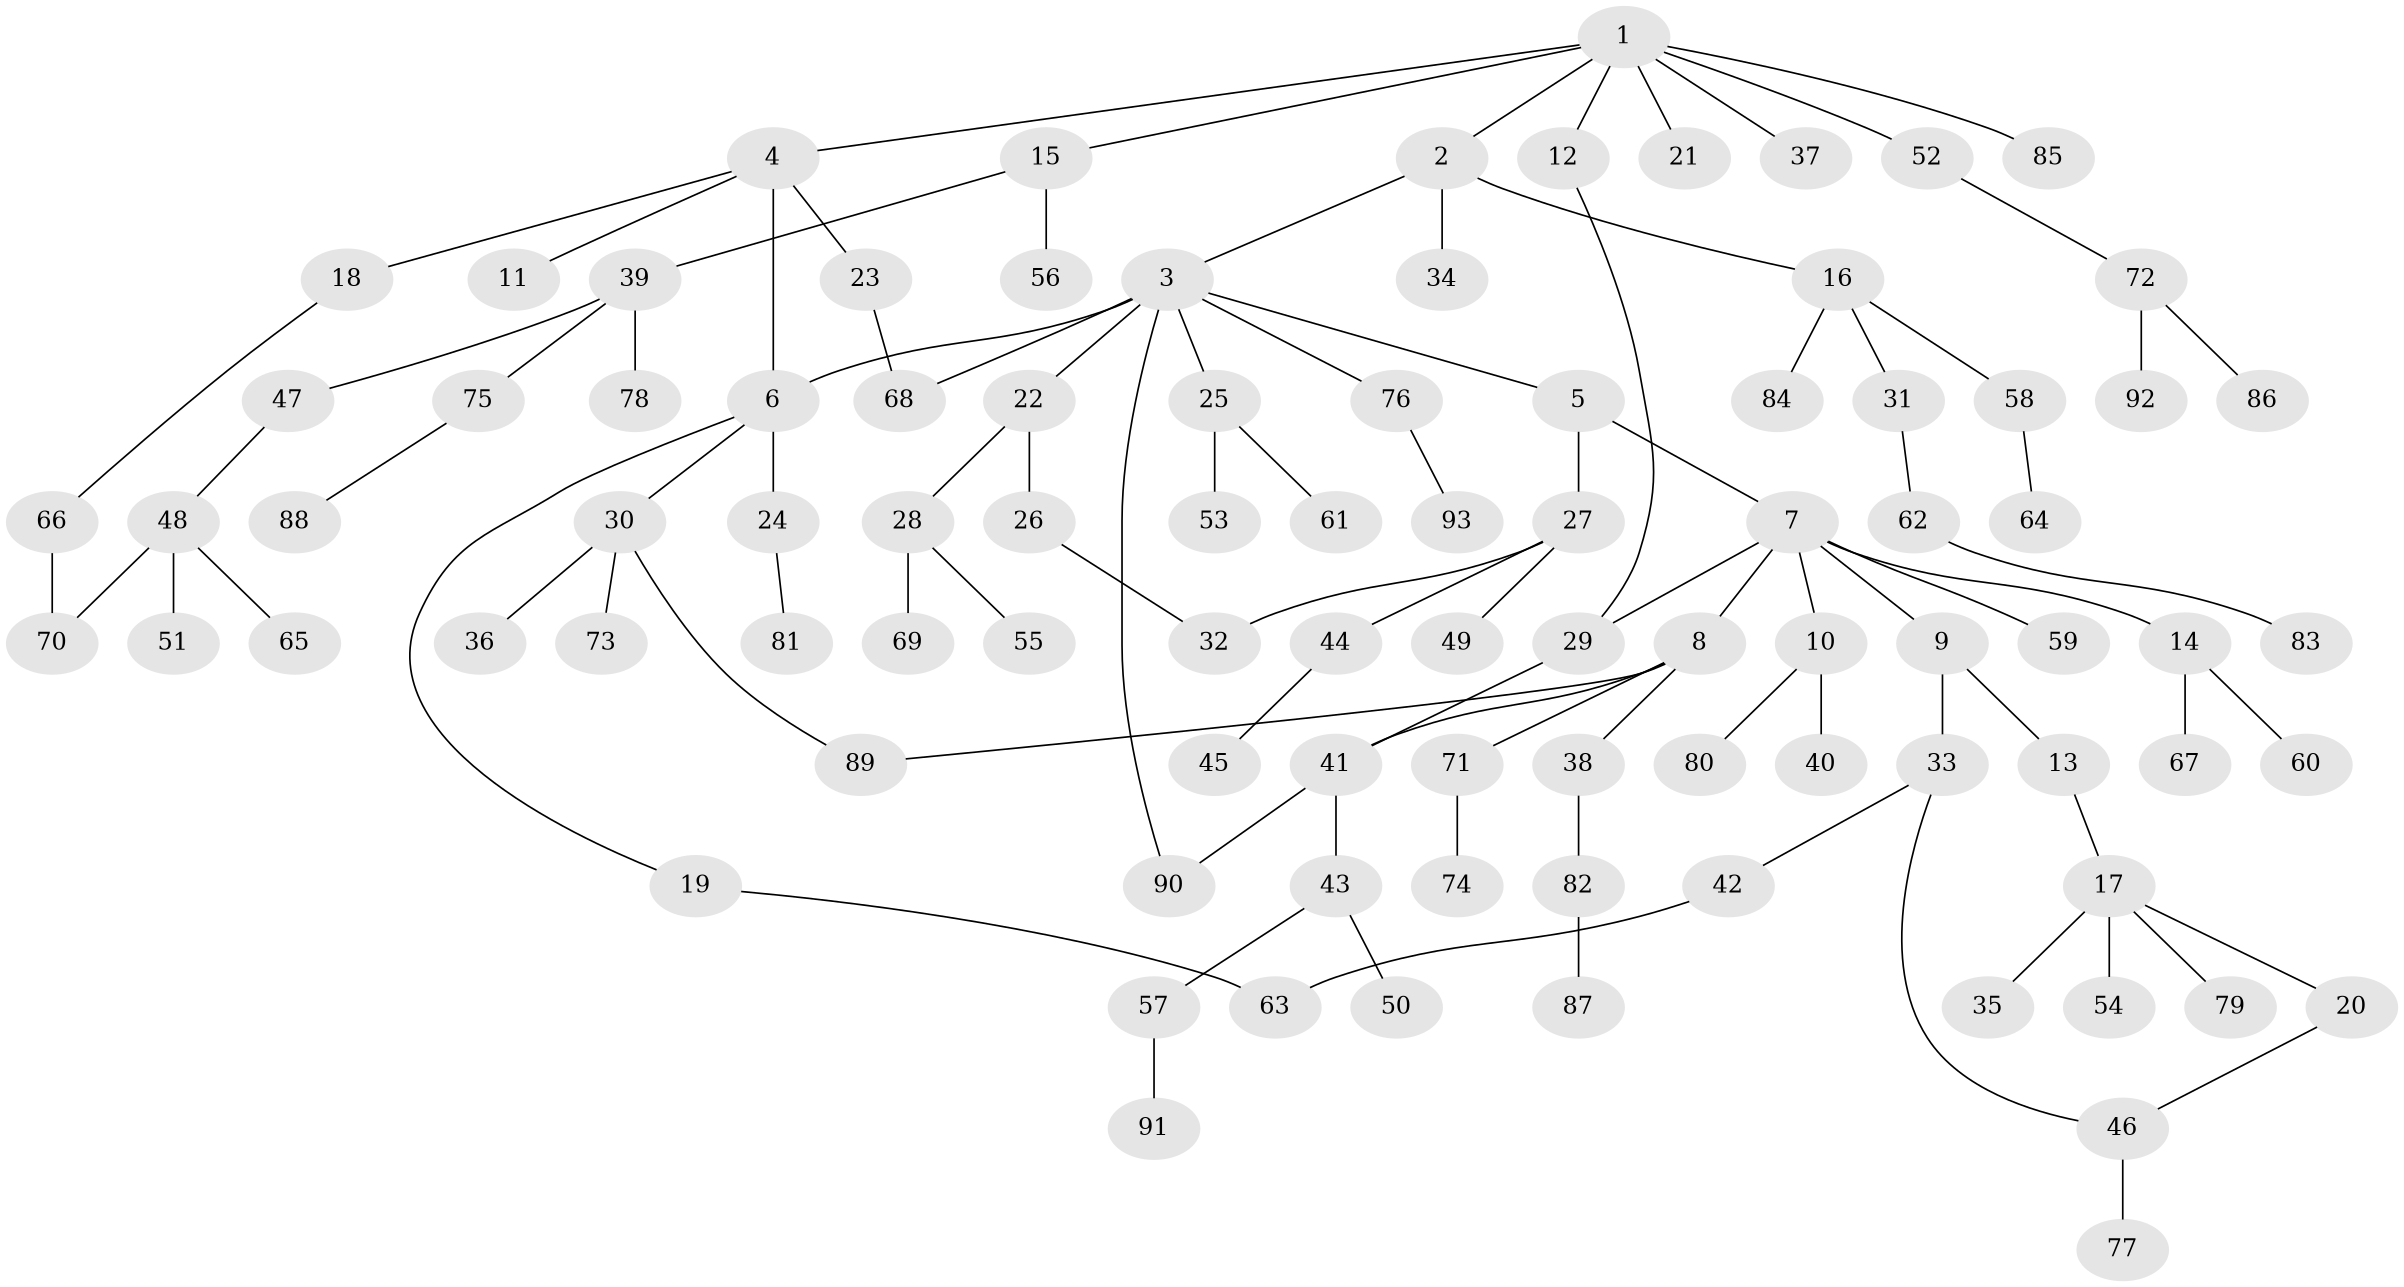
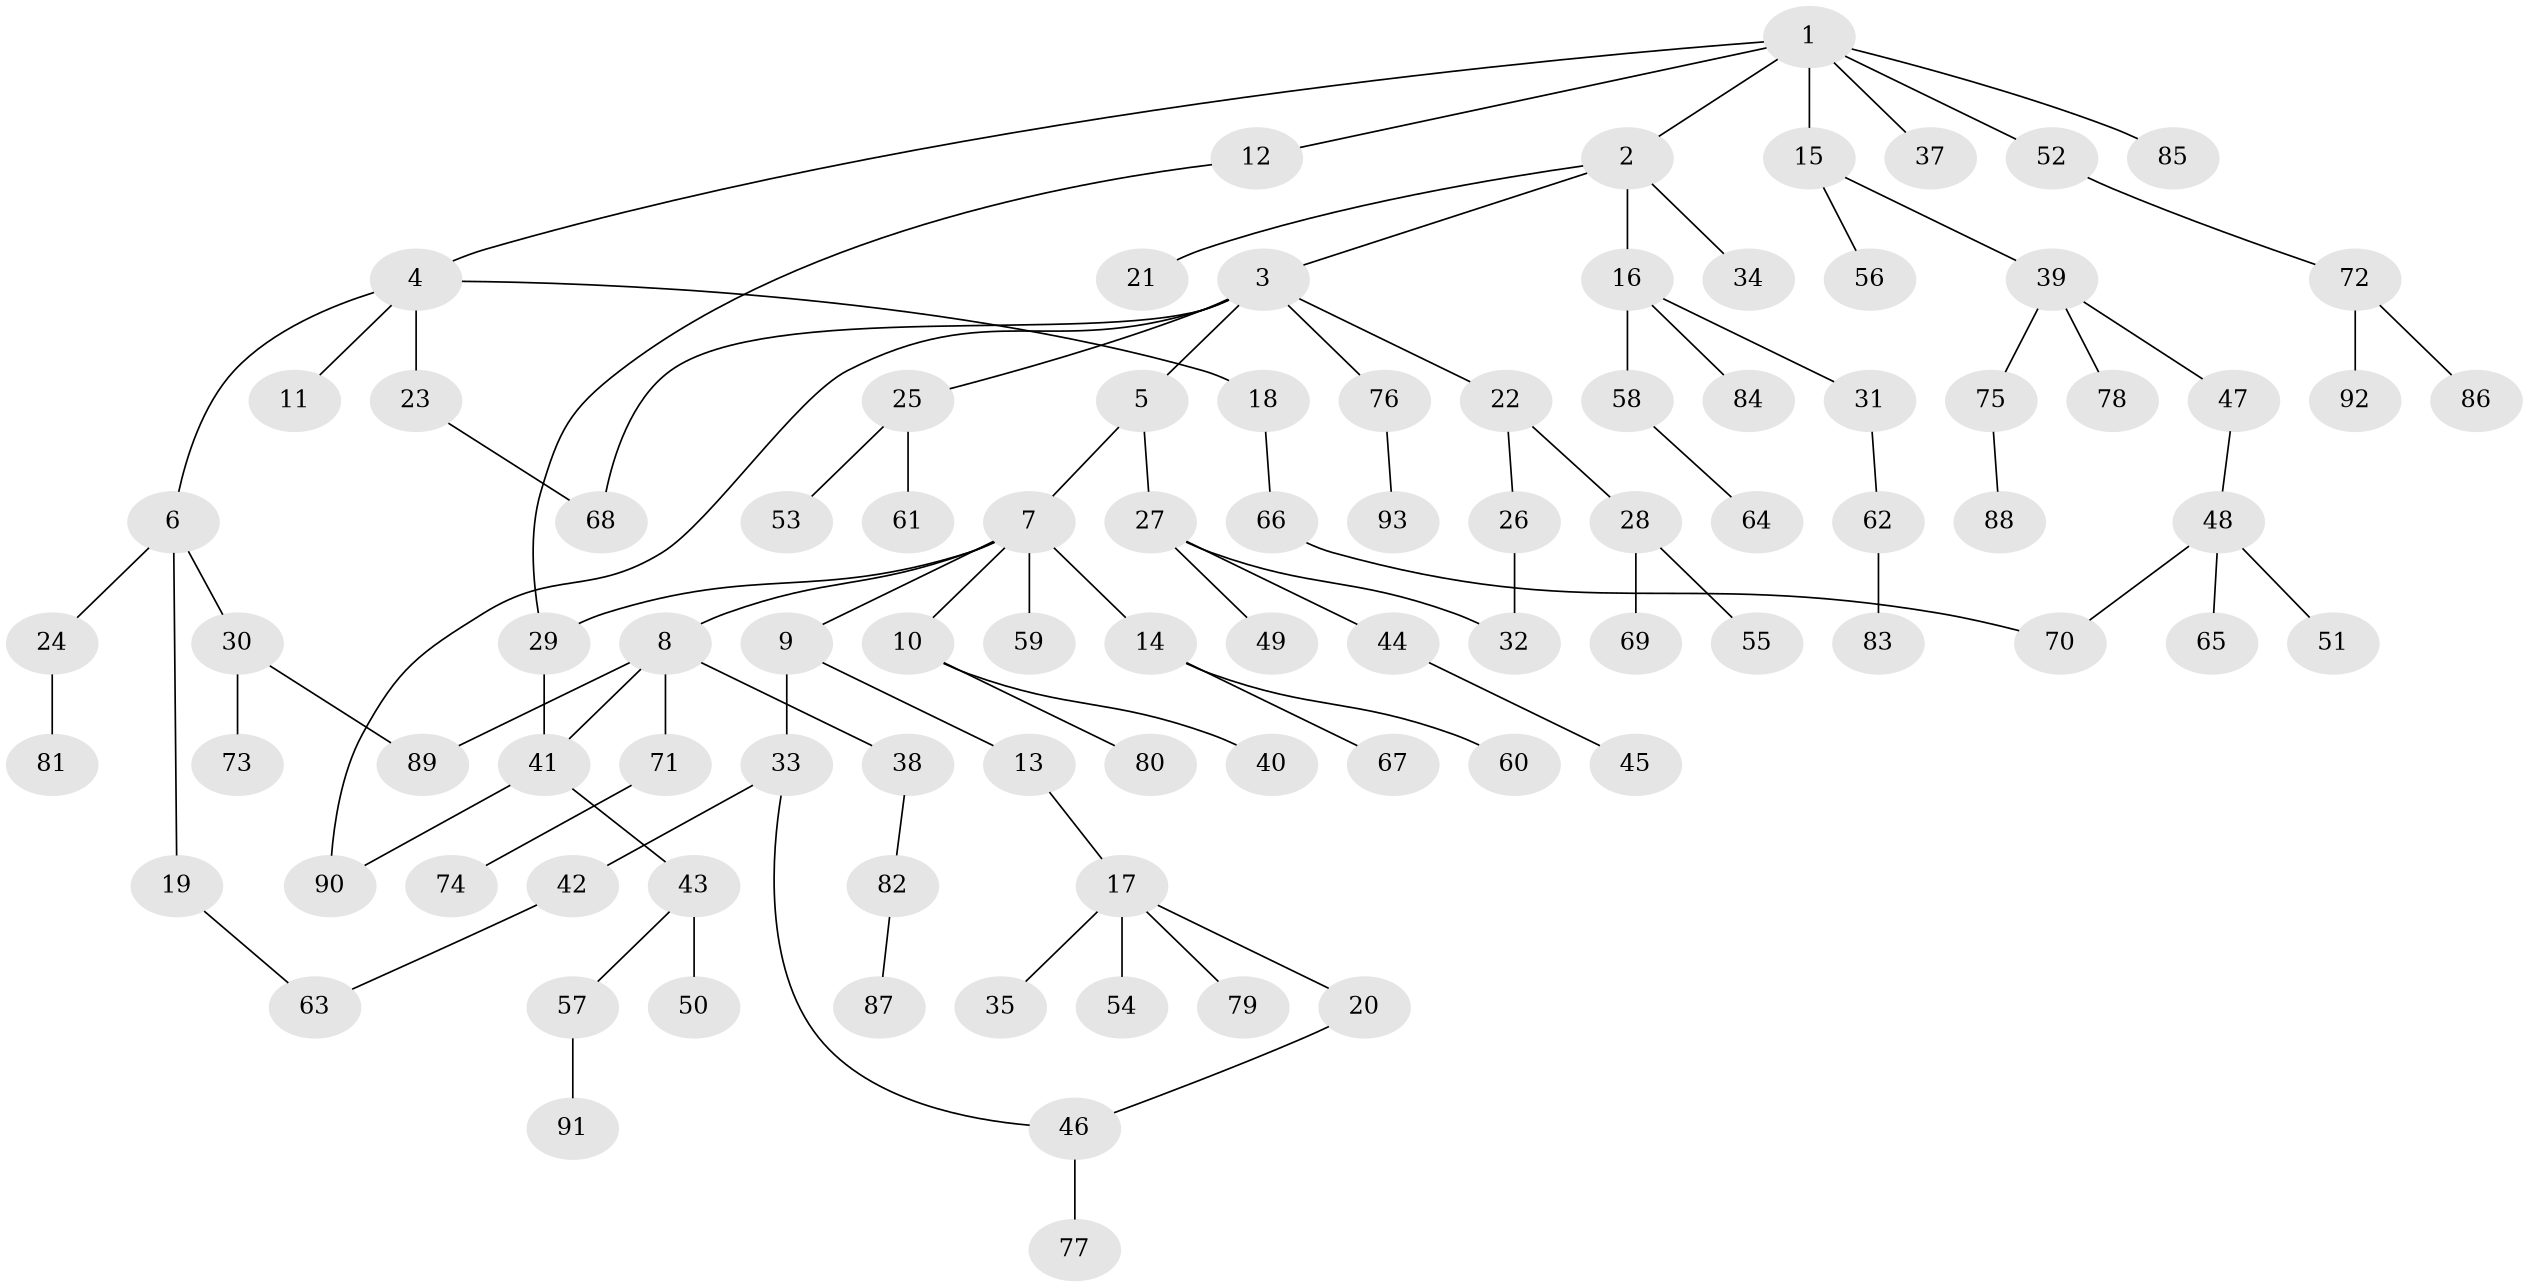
edge "1" -- "21": now "2" -- "21"
edge "3" -- "6": removed
node "36": removed
